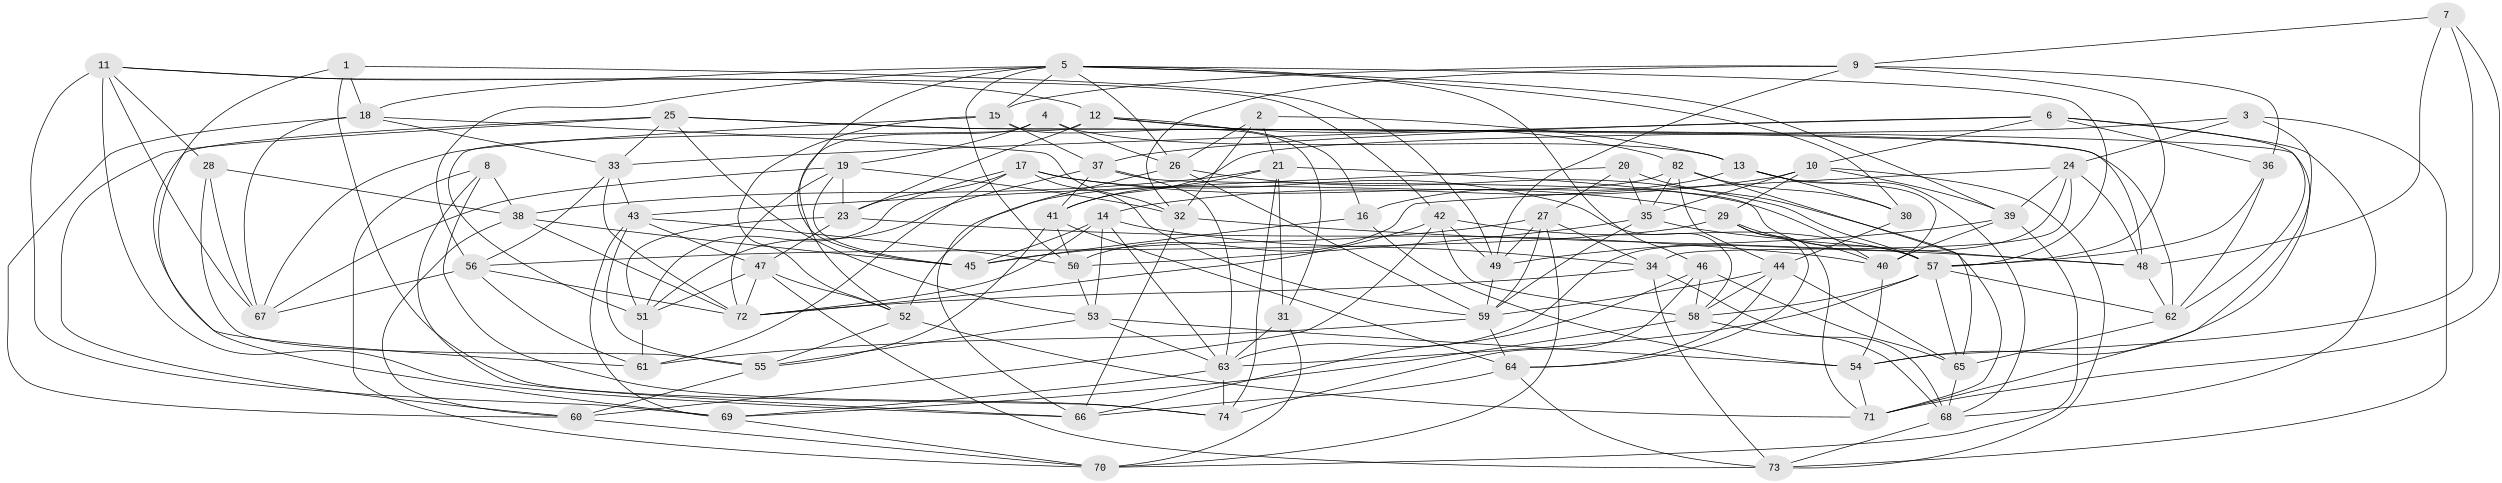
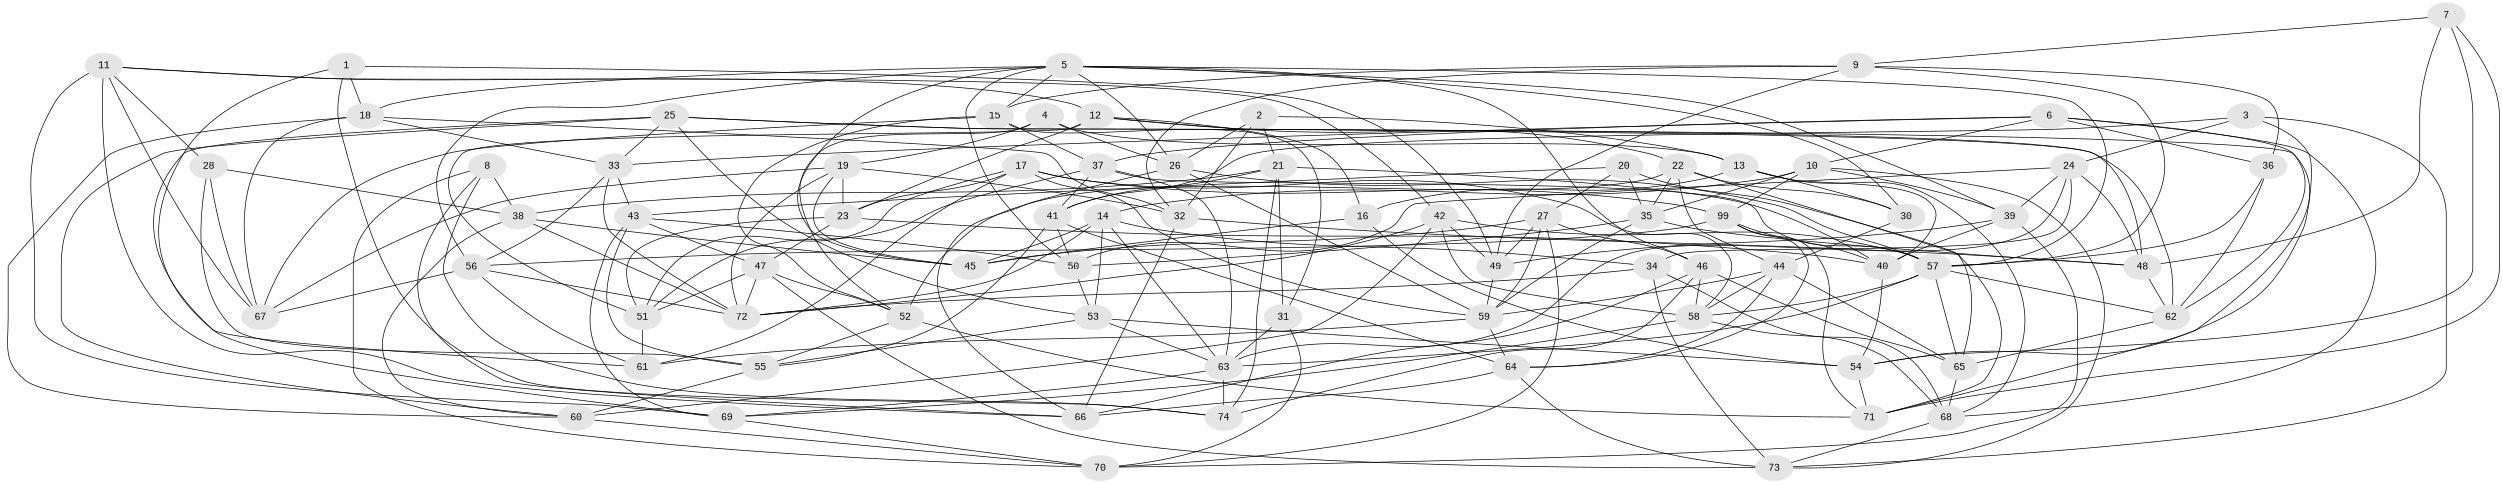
node "82": label "82" -> "22"
node "29": label "29" -> "99"
edge "27" -- "34": now "27" -- "46"
